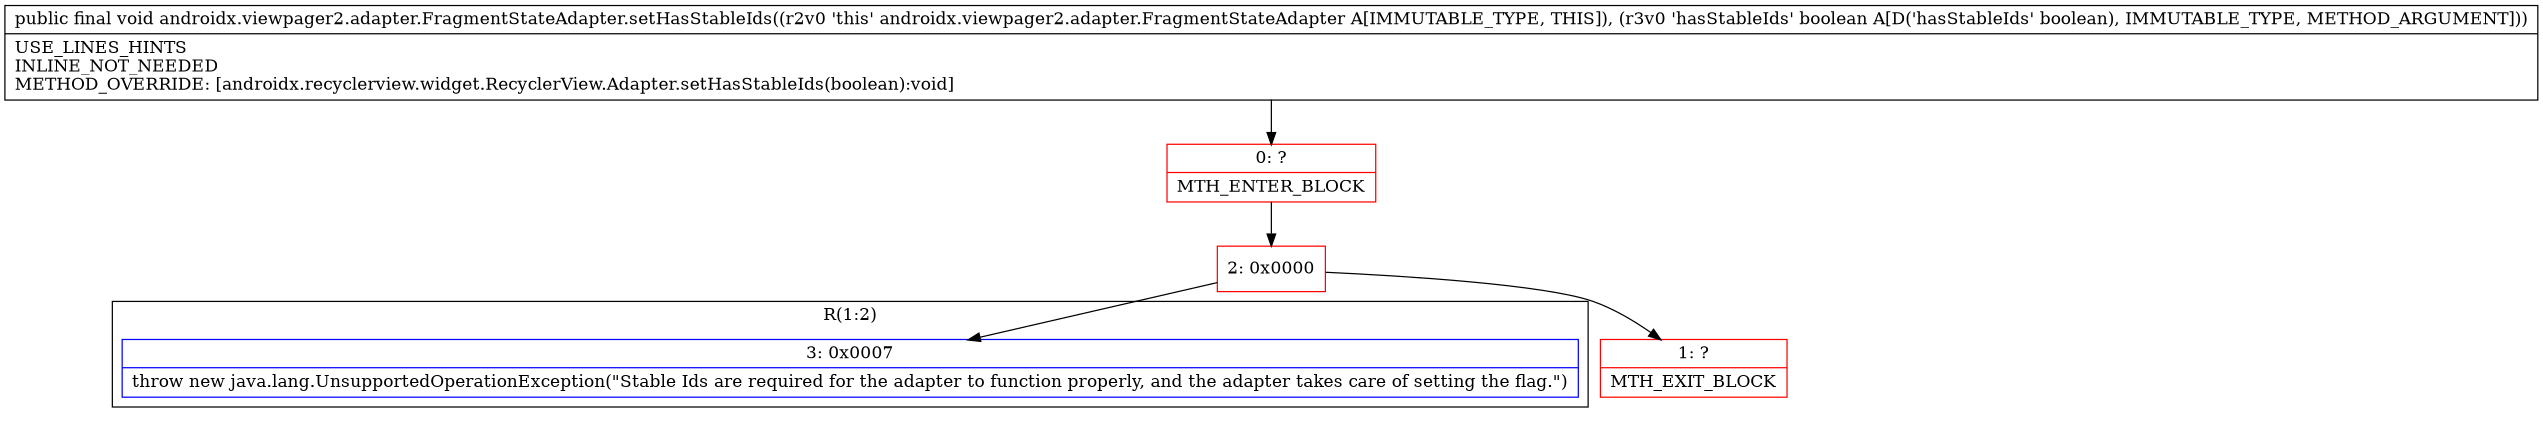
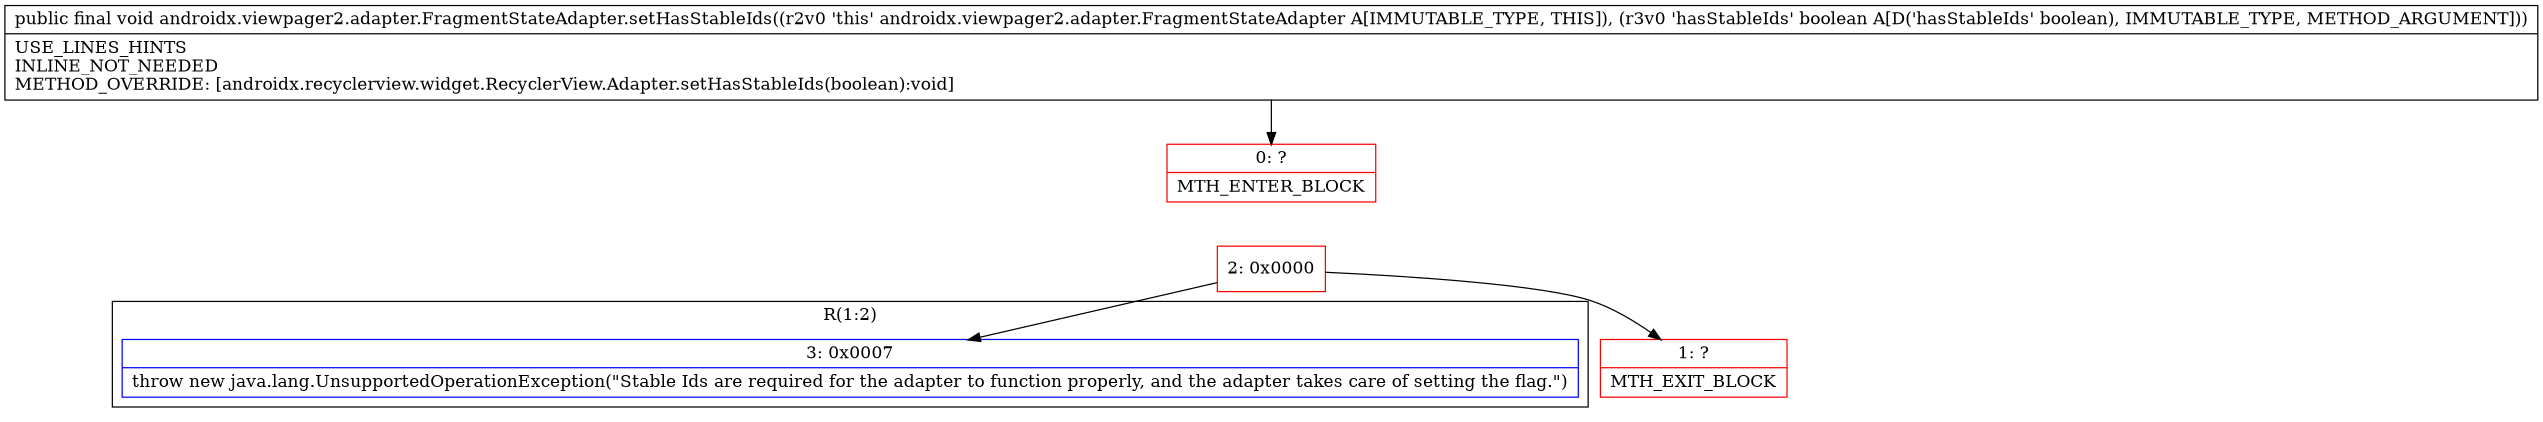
edge "0: ?" -> "2: 0x0000": removed
